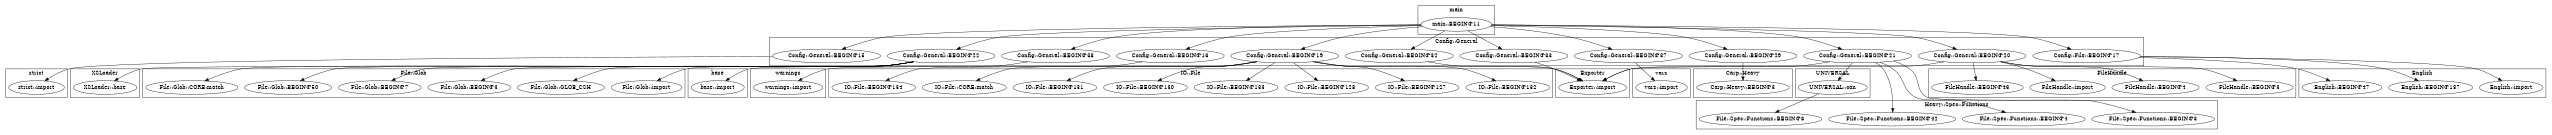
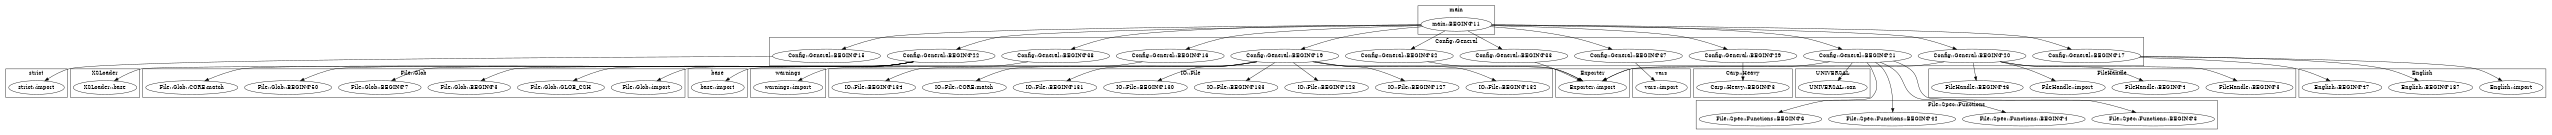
node "Config::File::BEGIN@17": label "Config::File::BEGIN@17" -> "Config::General::BEGIN@17"
edge "UNIVERSAL::can" -> "File::Spec::Functions::BEGIN@6": now "Config::General::BEGIN@21" -> "File::Spec::Functions::BEGIN@6"
cluster "Heavy::Spec::Functions": label "Heavy::Spec::Functions" -> "File::Spec::Functions"
